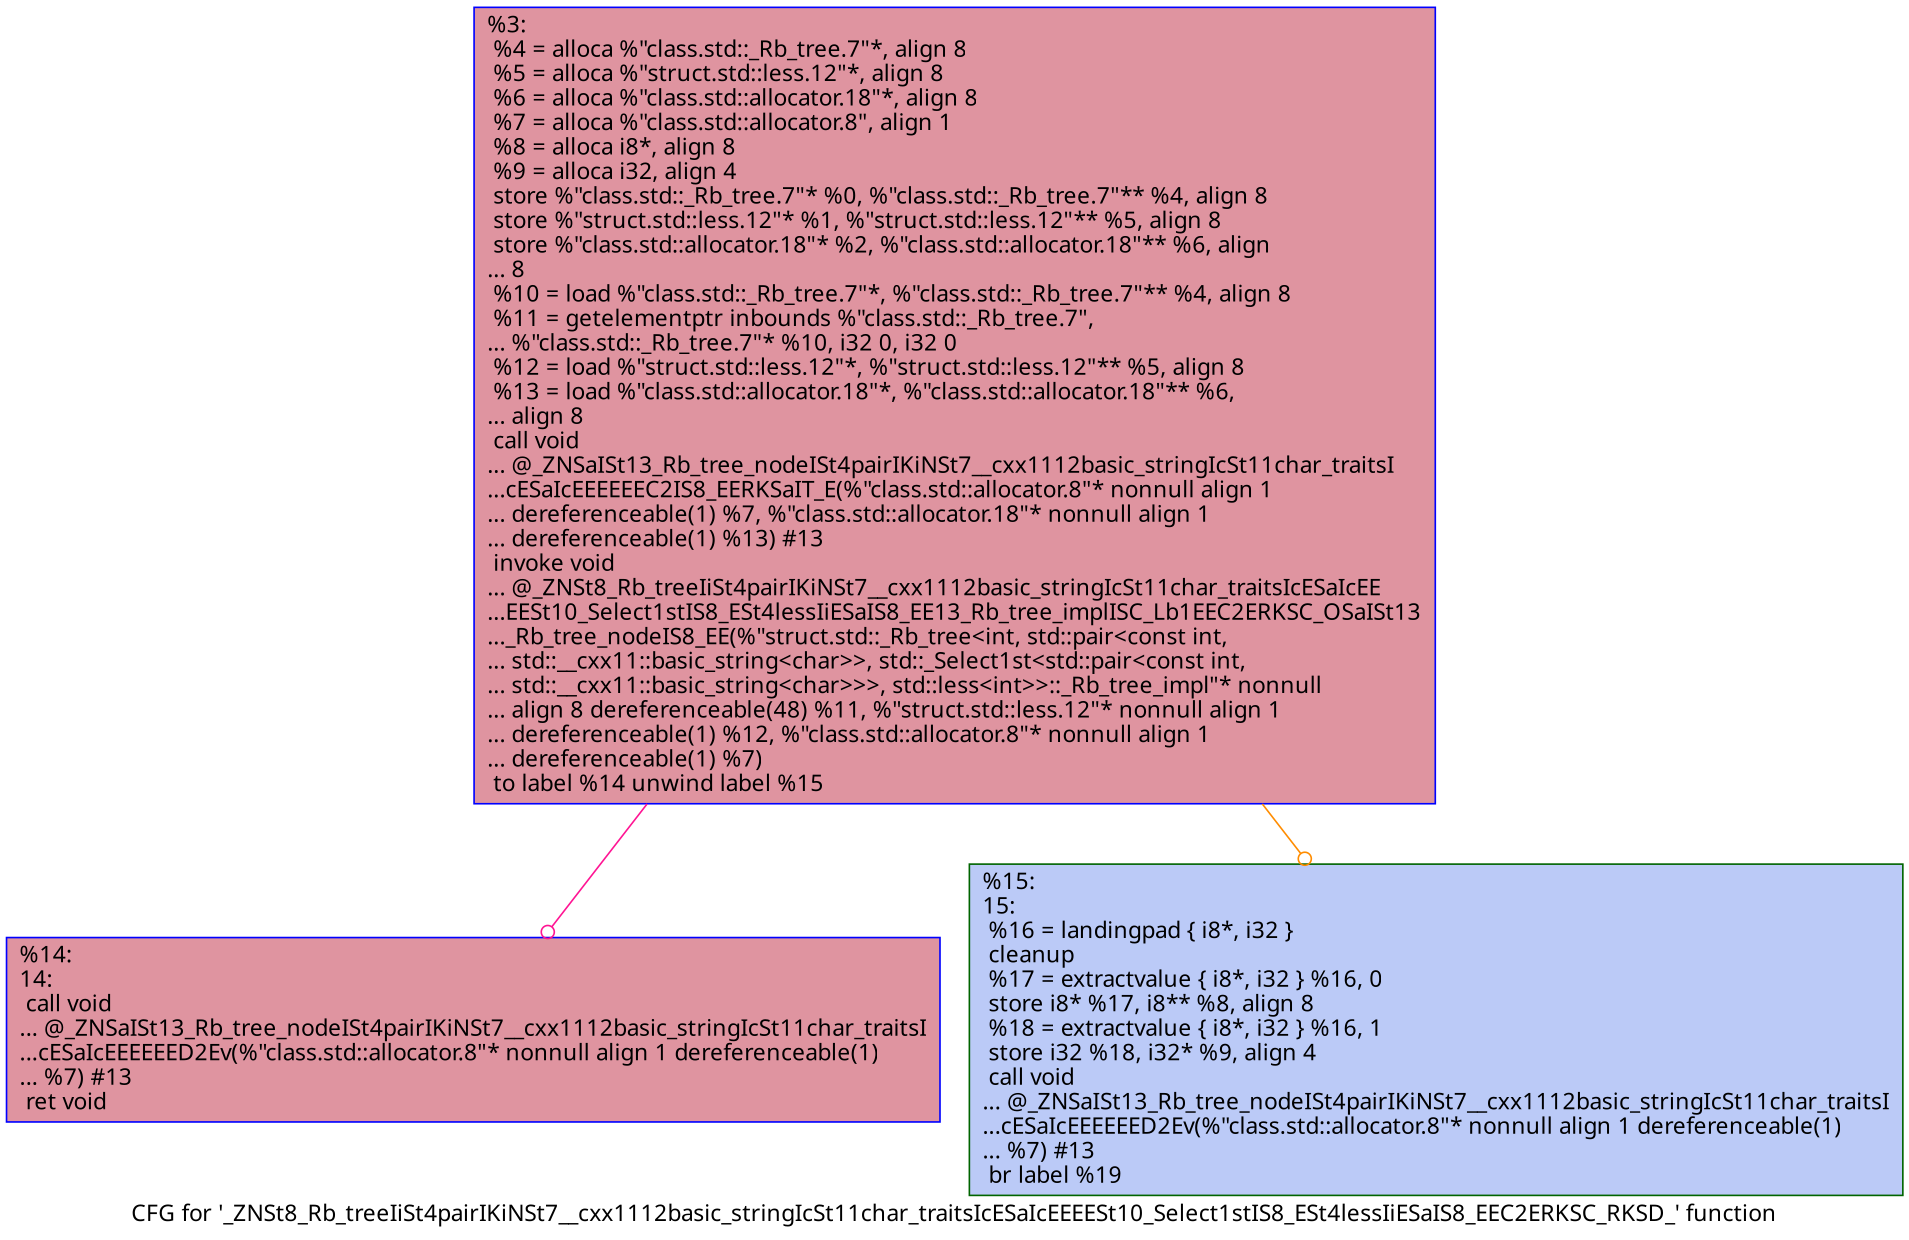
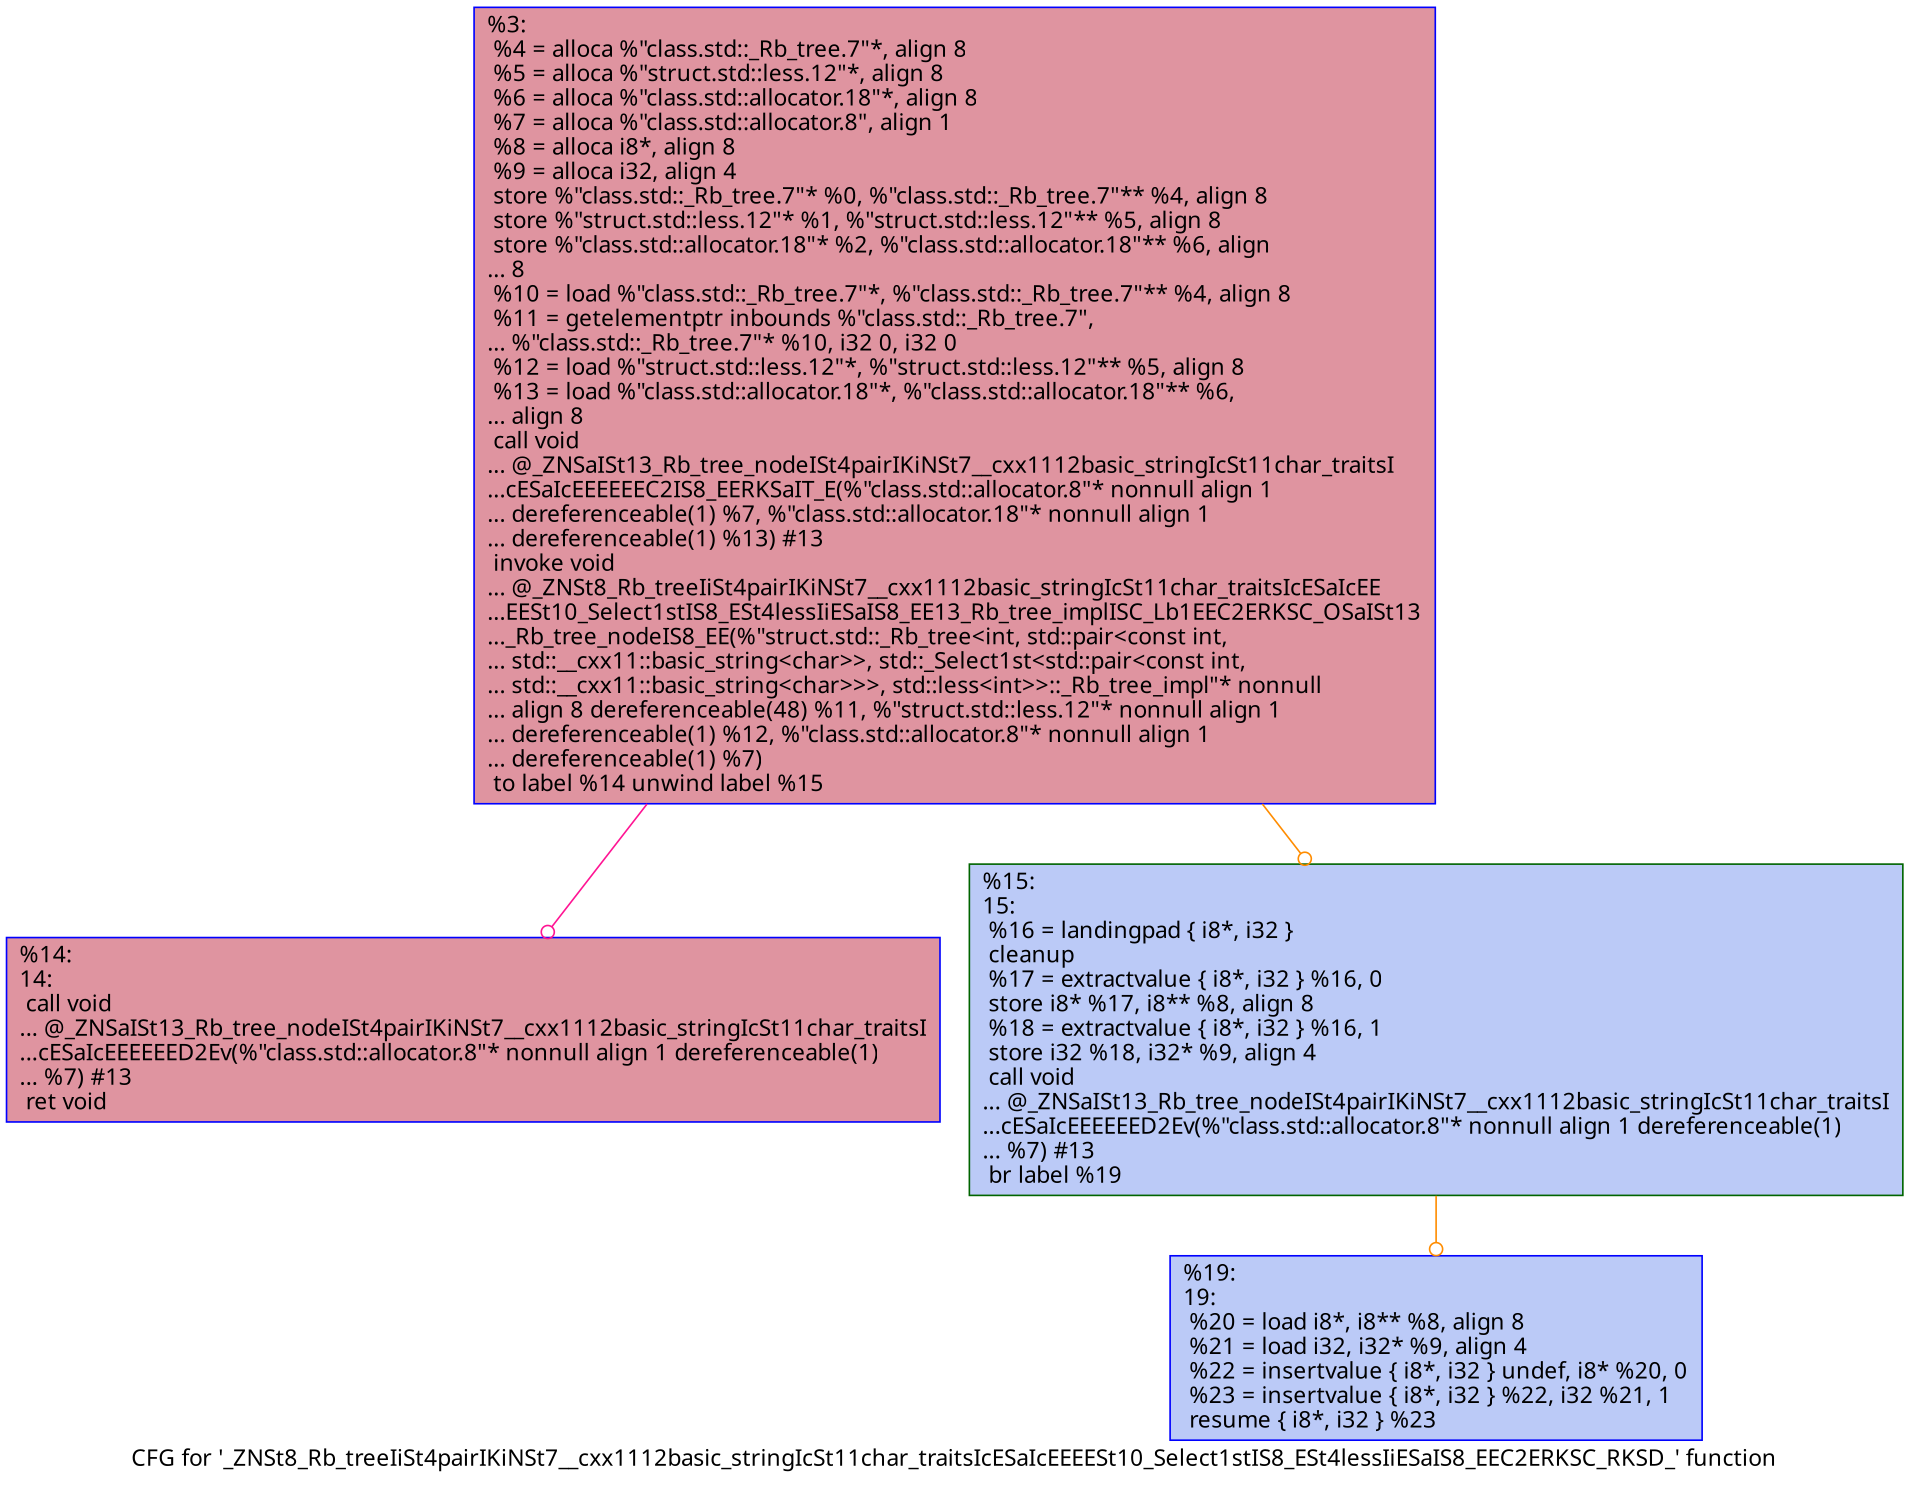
node "%19:": added
